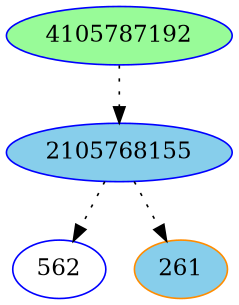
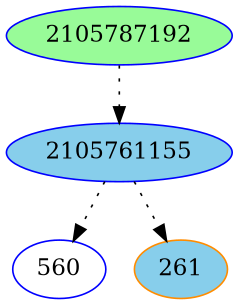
node "4105787192": label "4105787192" -> "2105787192"
node "2105768155": label "2105768155" -> "2105761155"
node "562": label "562" -> "560"
